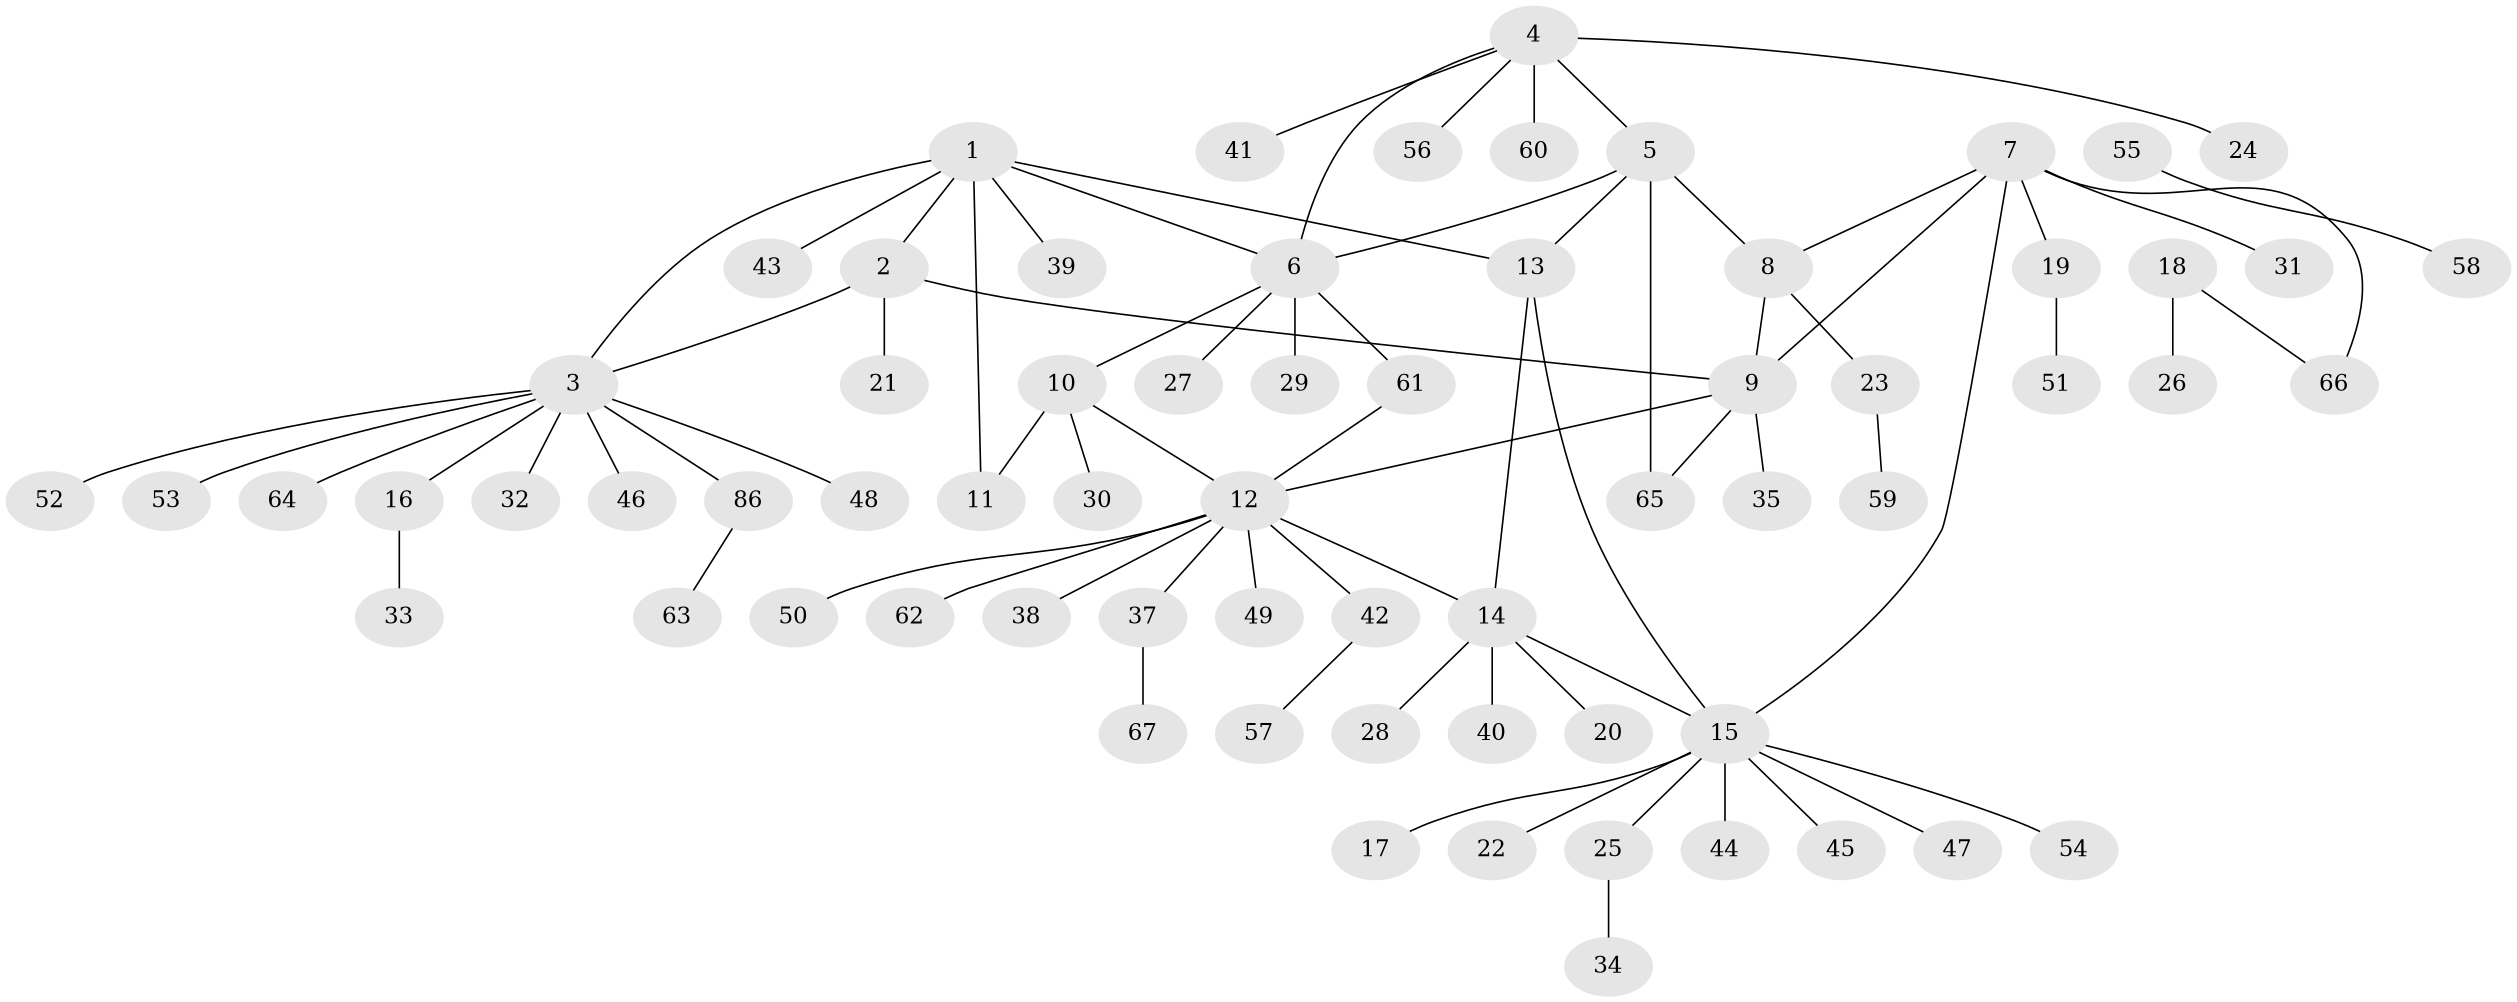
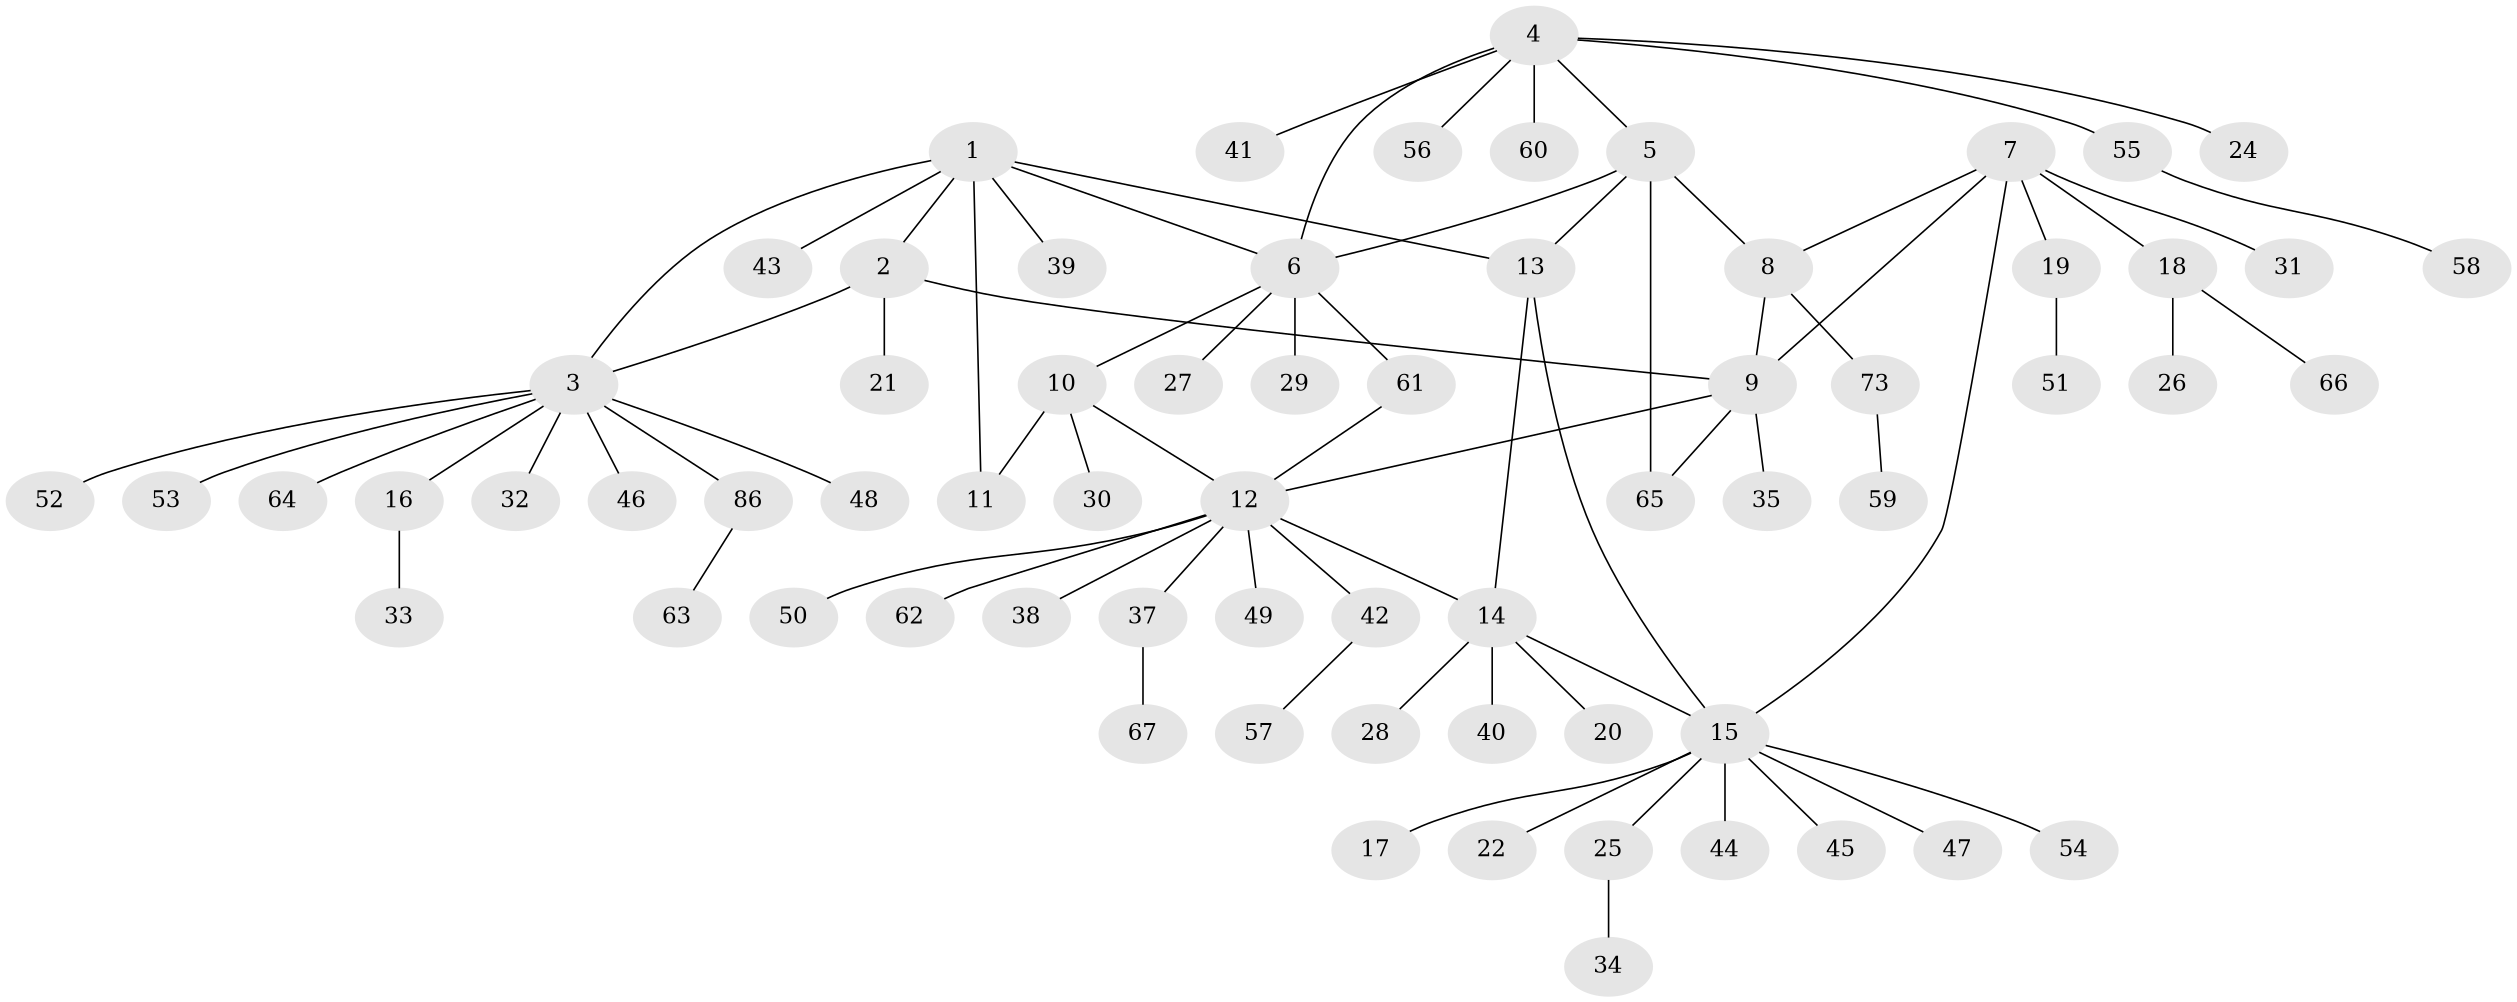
edge "4" -- "55": added
edge "7" -- "66": now "7" -- "18"
node "23": label "23" -> "73"
